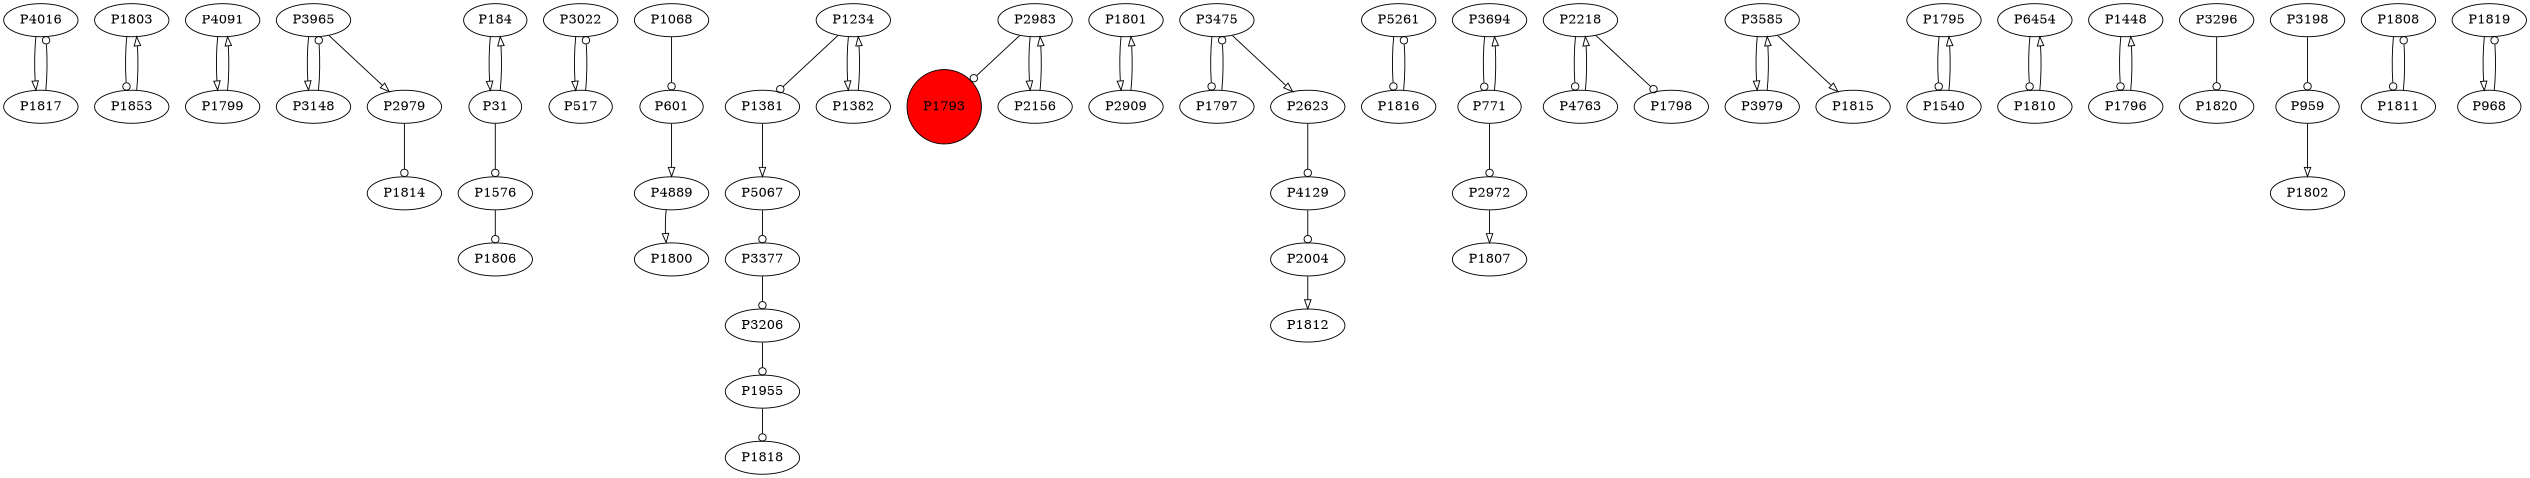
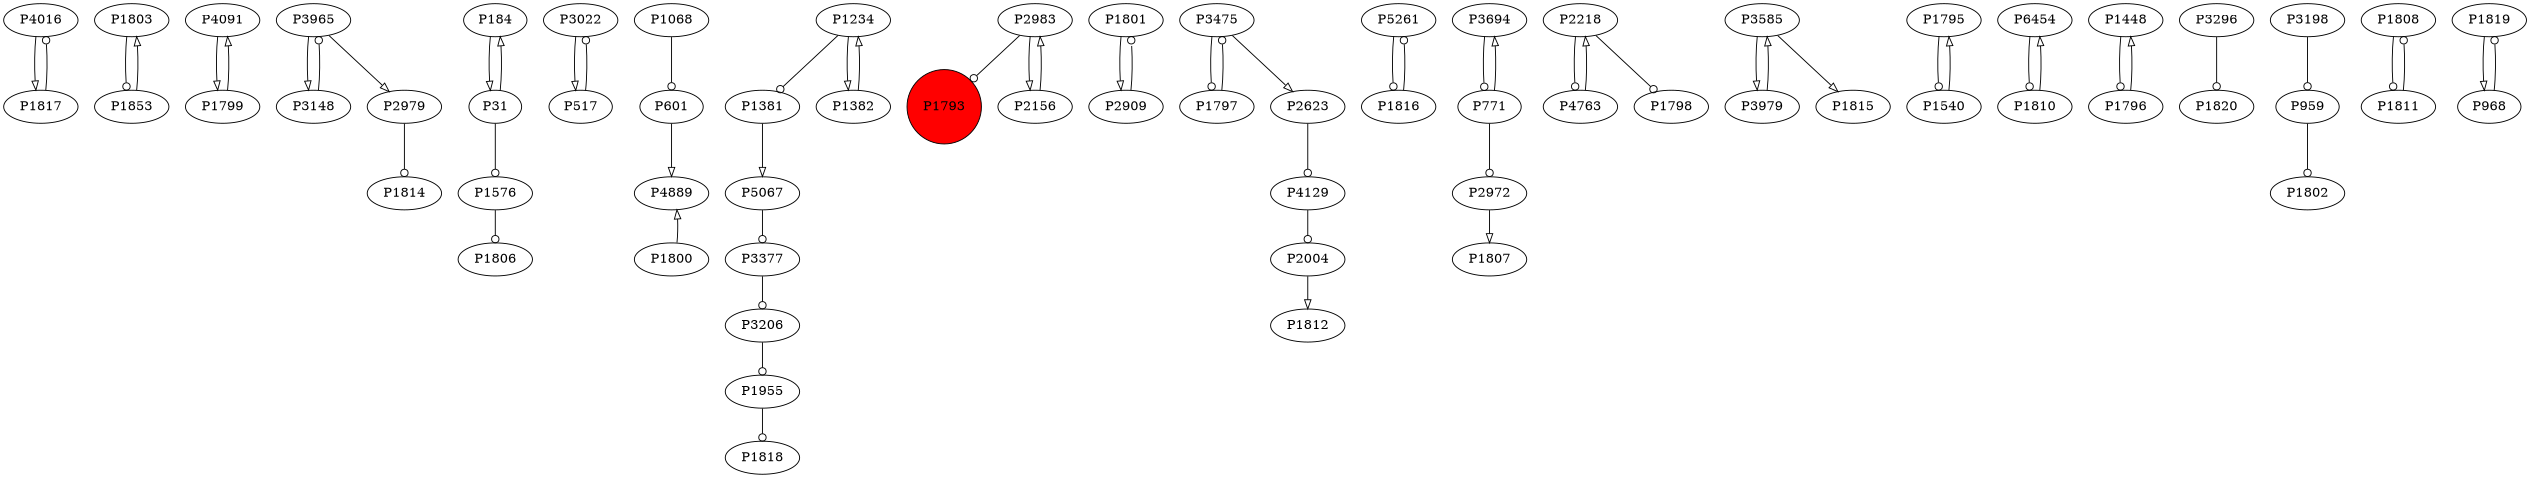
edge "P2909" -> "P1801": arrowhead onormal -> odot
edge "P959" -> "P1802": arrowhead onormal -> odot
edge "P4889" -> "P1800": reversed
